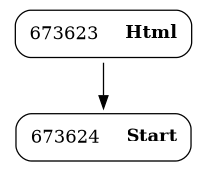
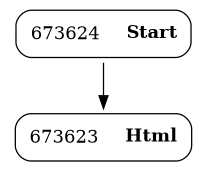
edge "673623" -> "673624": reversed
